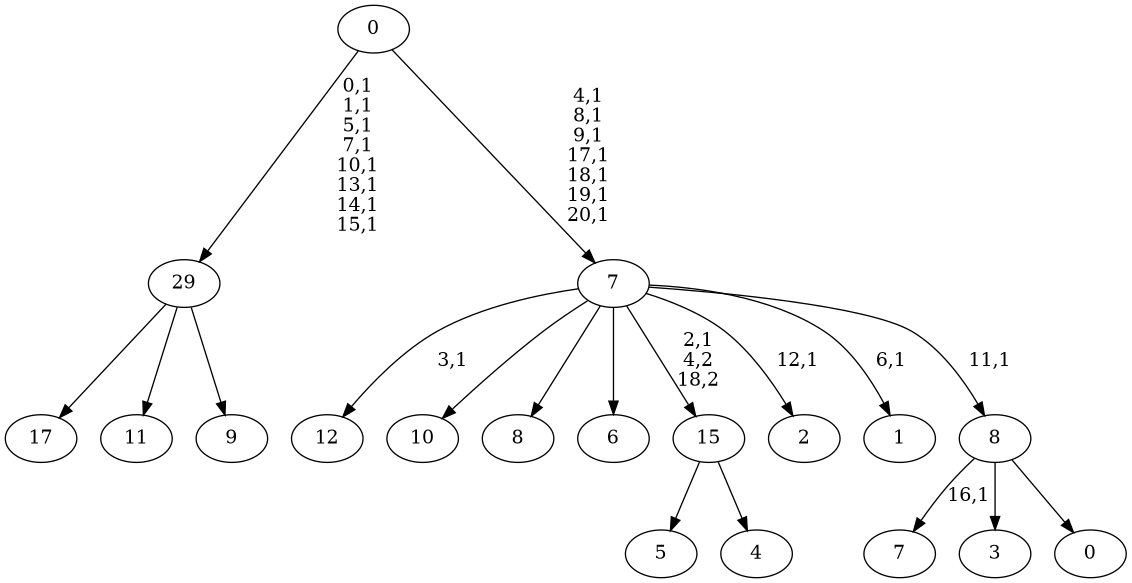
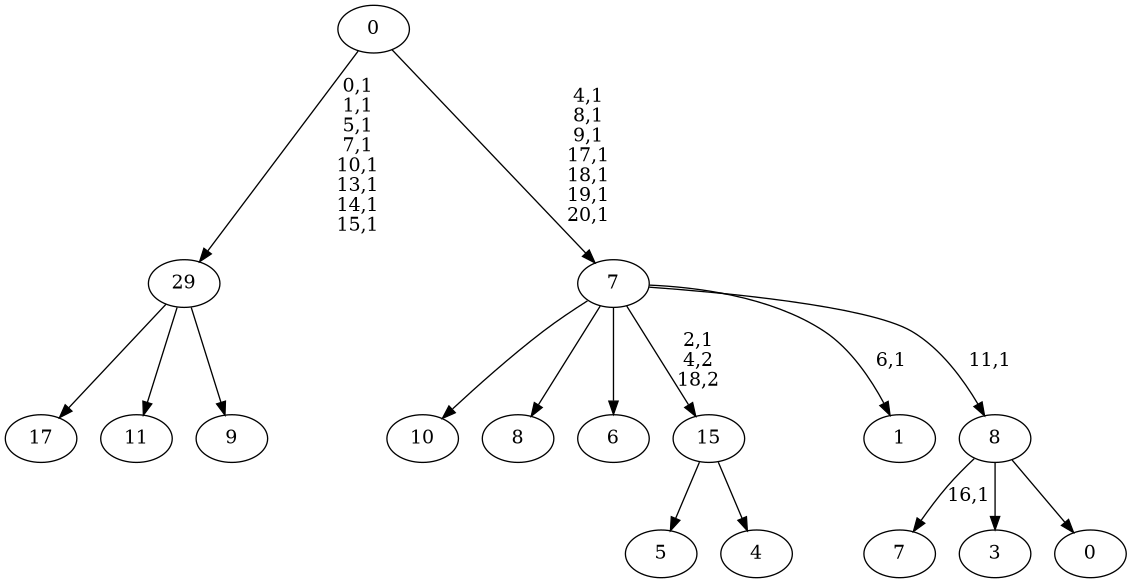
node "12": removed
node "2": removed
